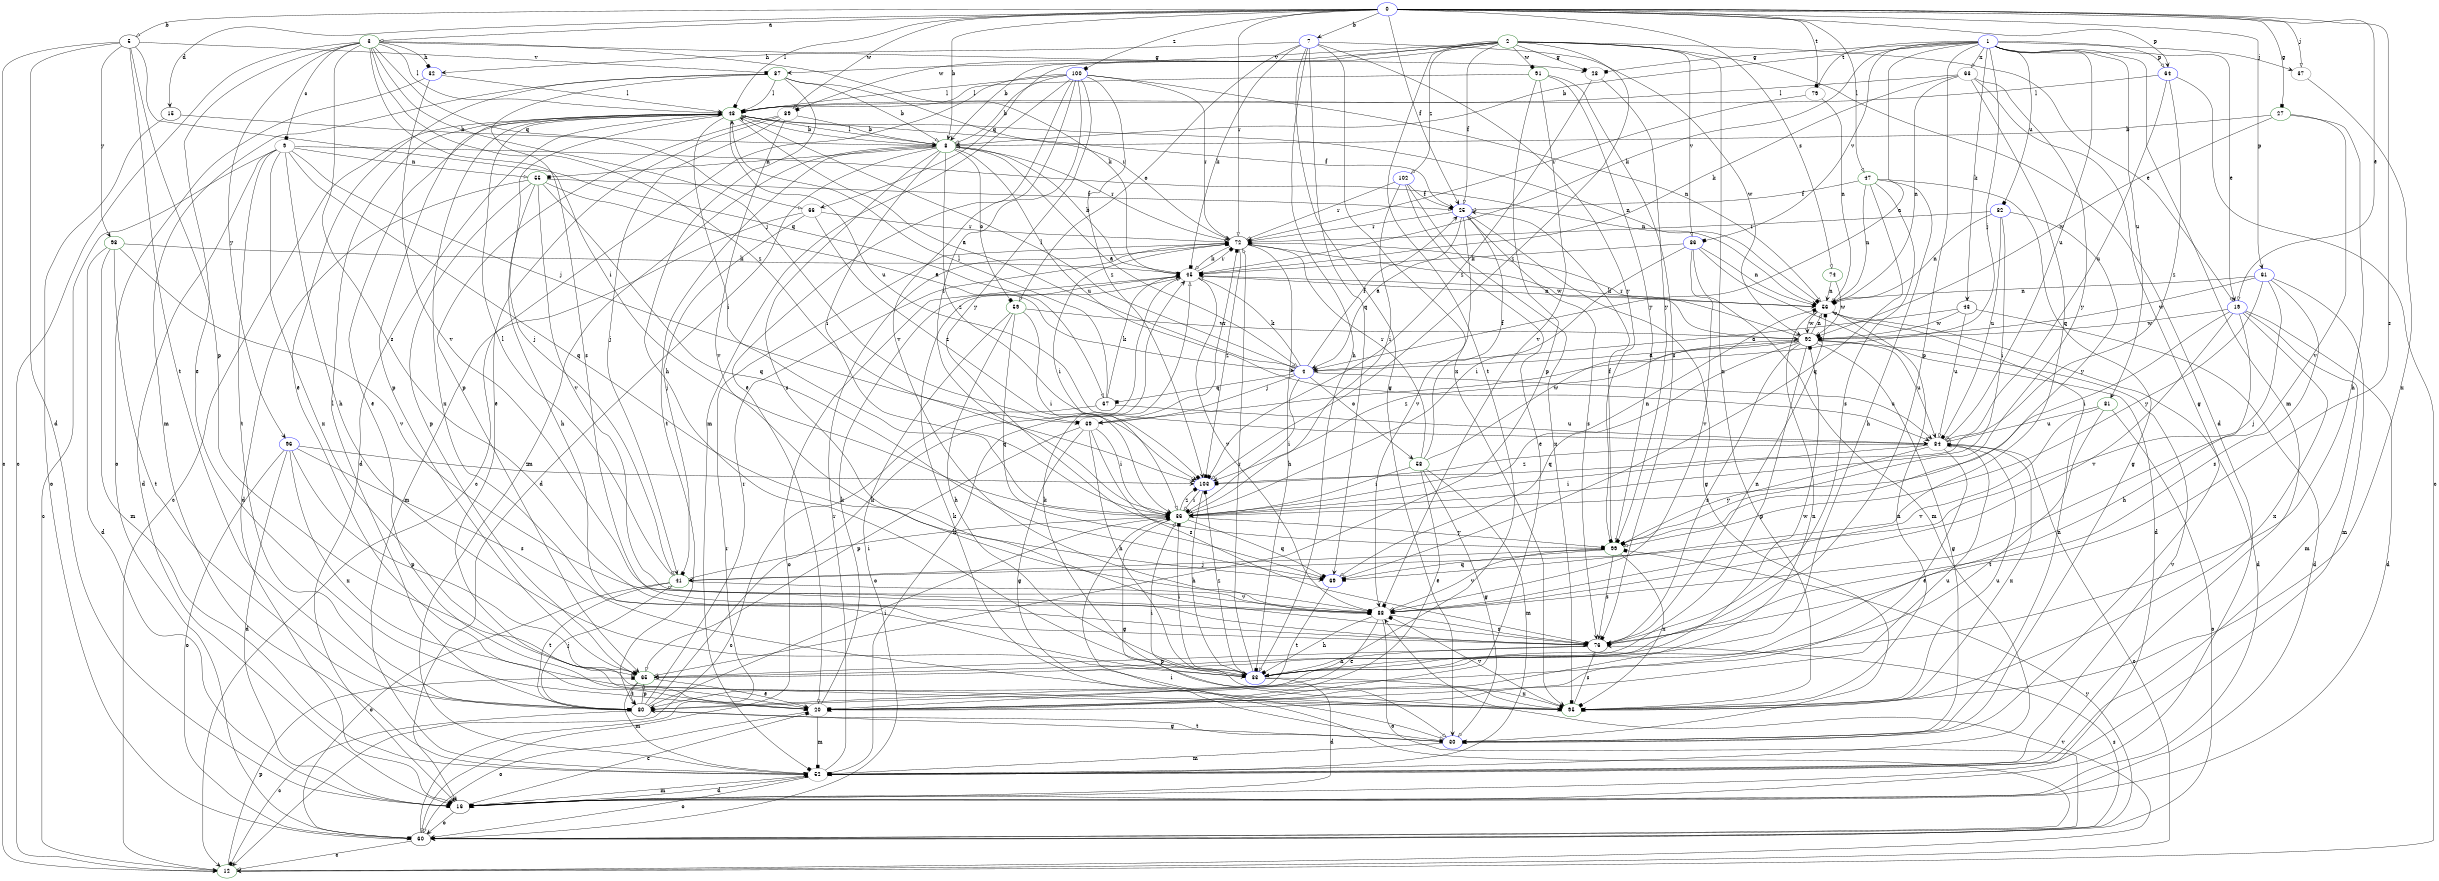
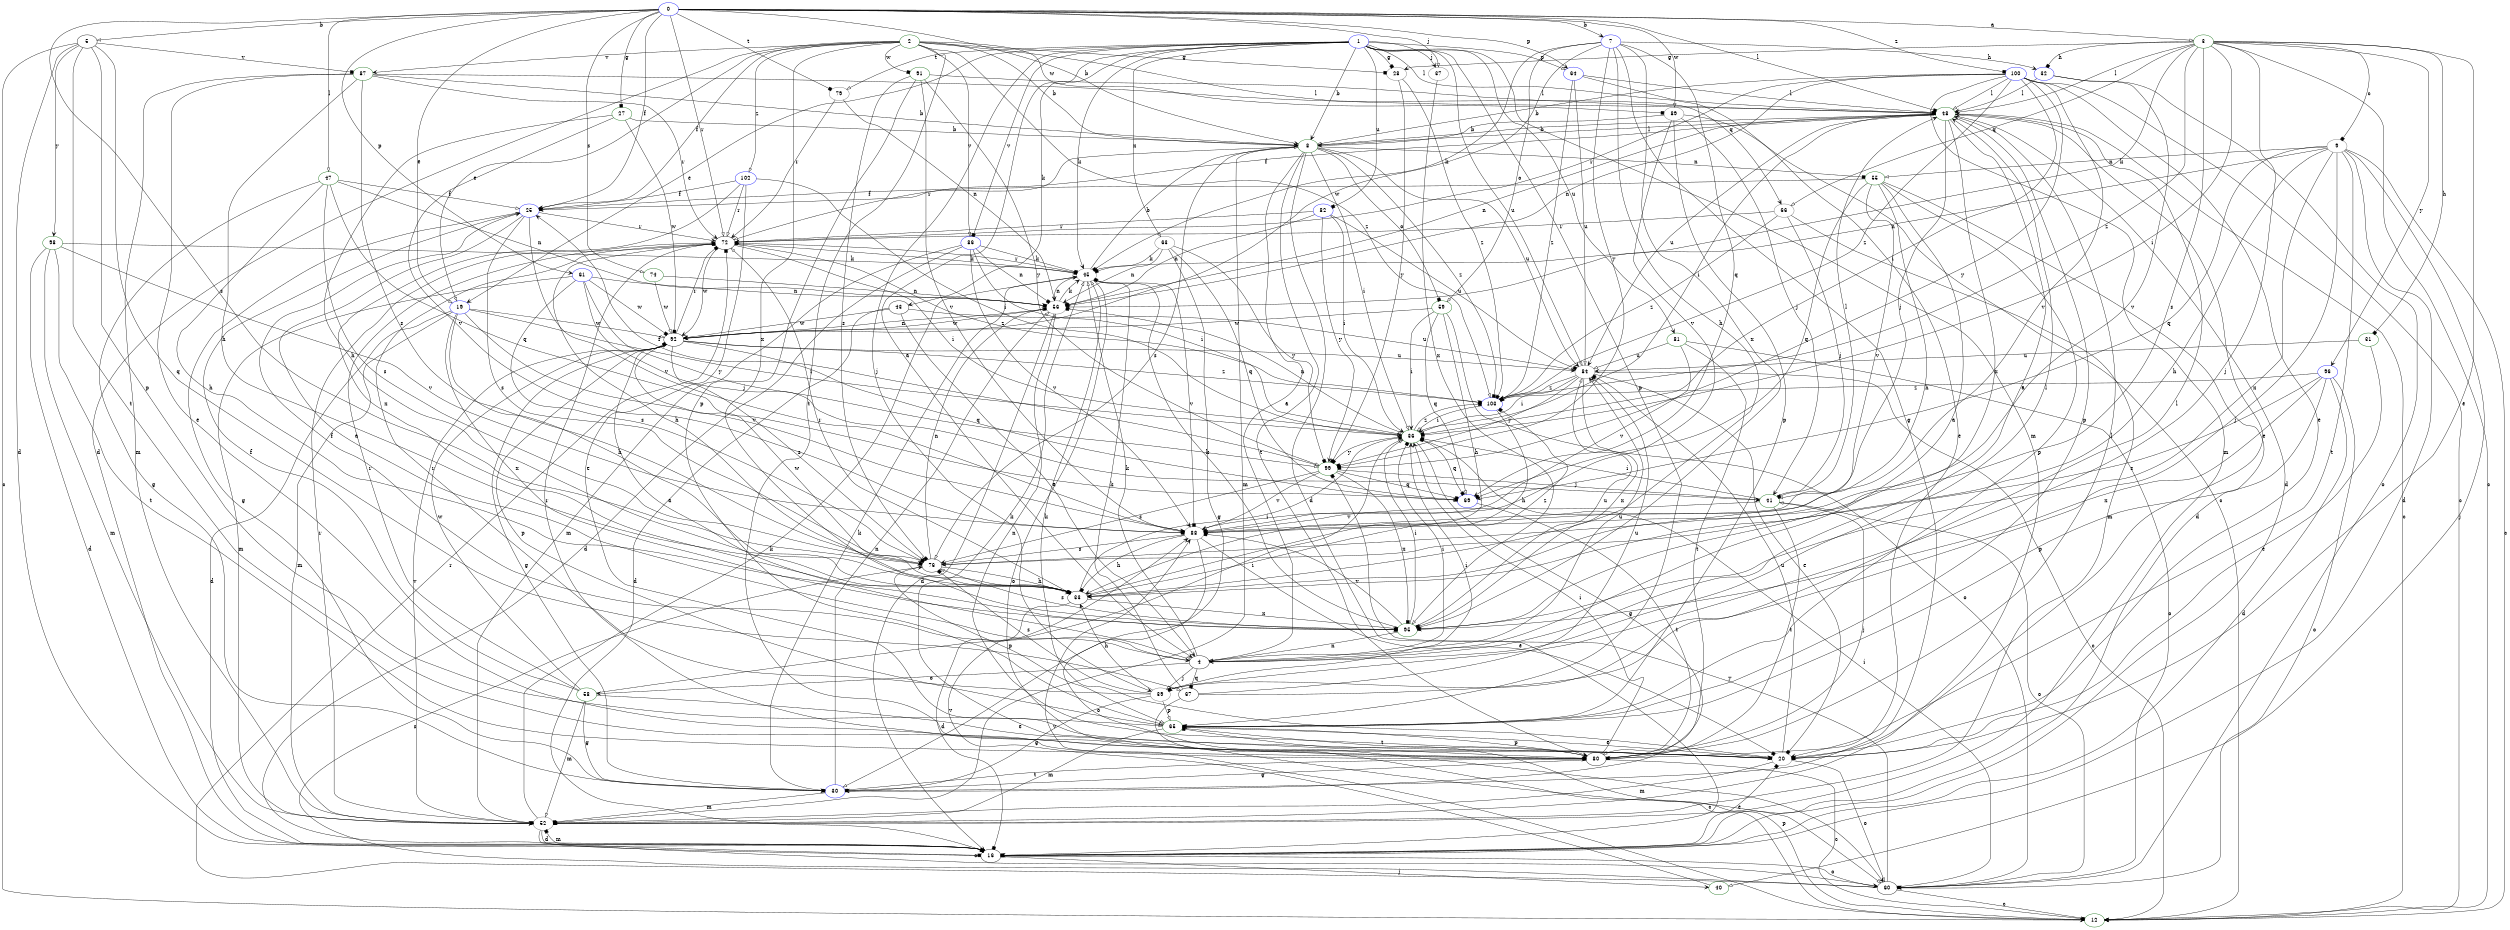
edge "63" -> "48": now "1" -> "48"
node "15": removed
node "31": added
edge "80" -> "72": reversed
node "4": color blue -> black
edge "95" -> "56": now "95" -> "4"
edge "76" -> "65": arrowhead vee -> onormal
node "33": color blue -> black
node "40": added
